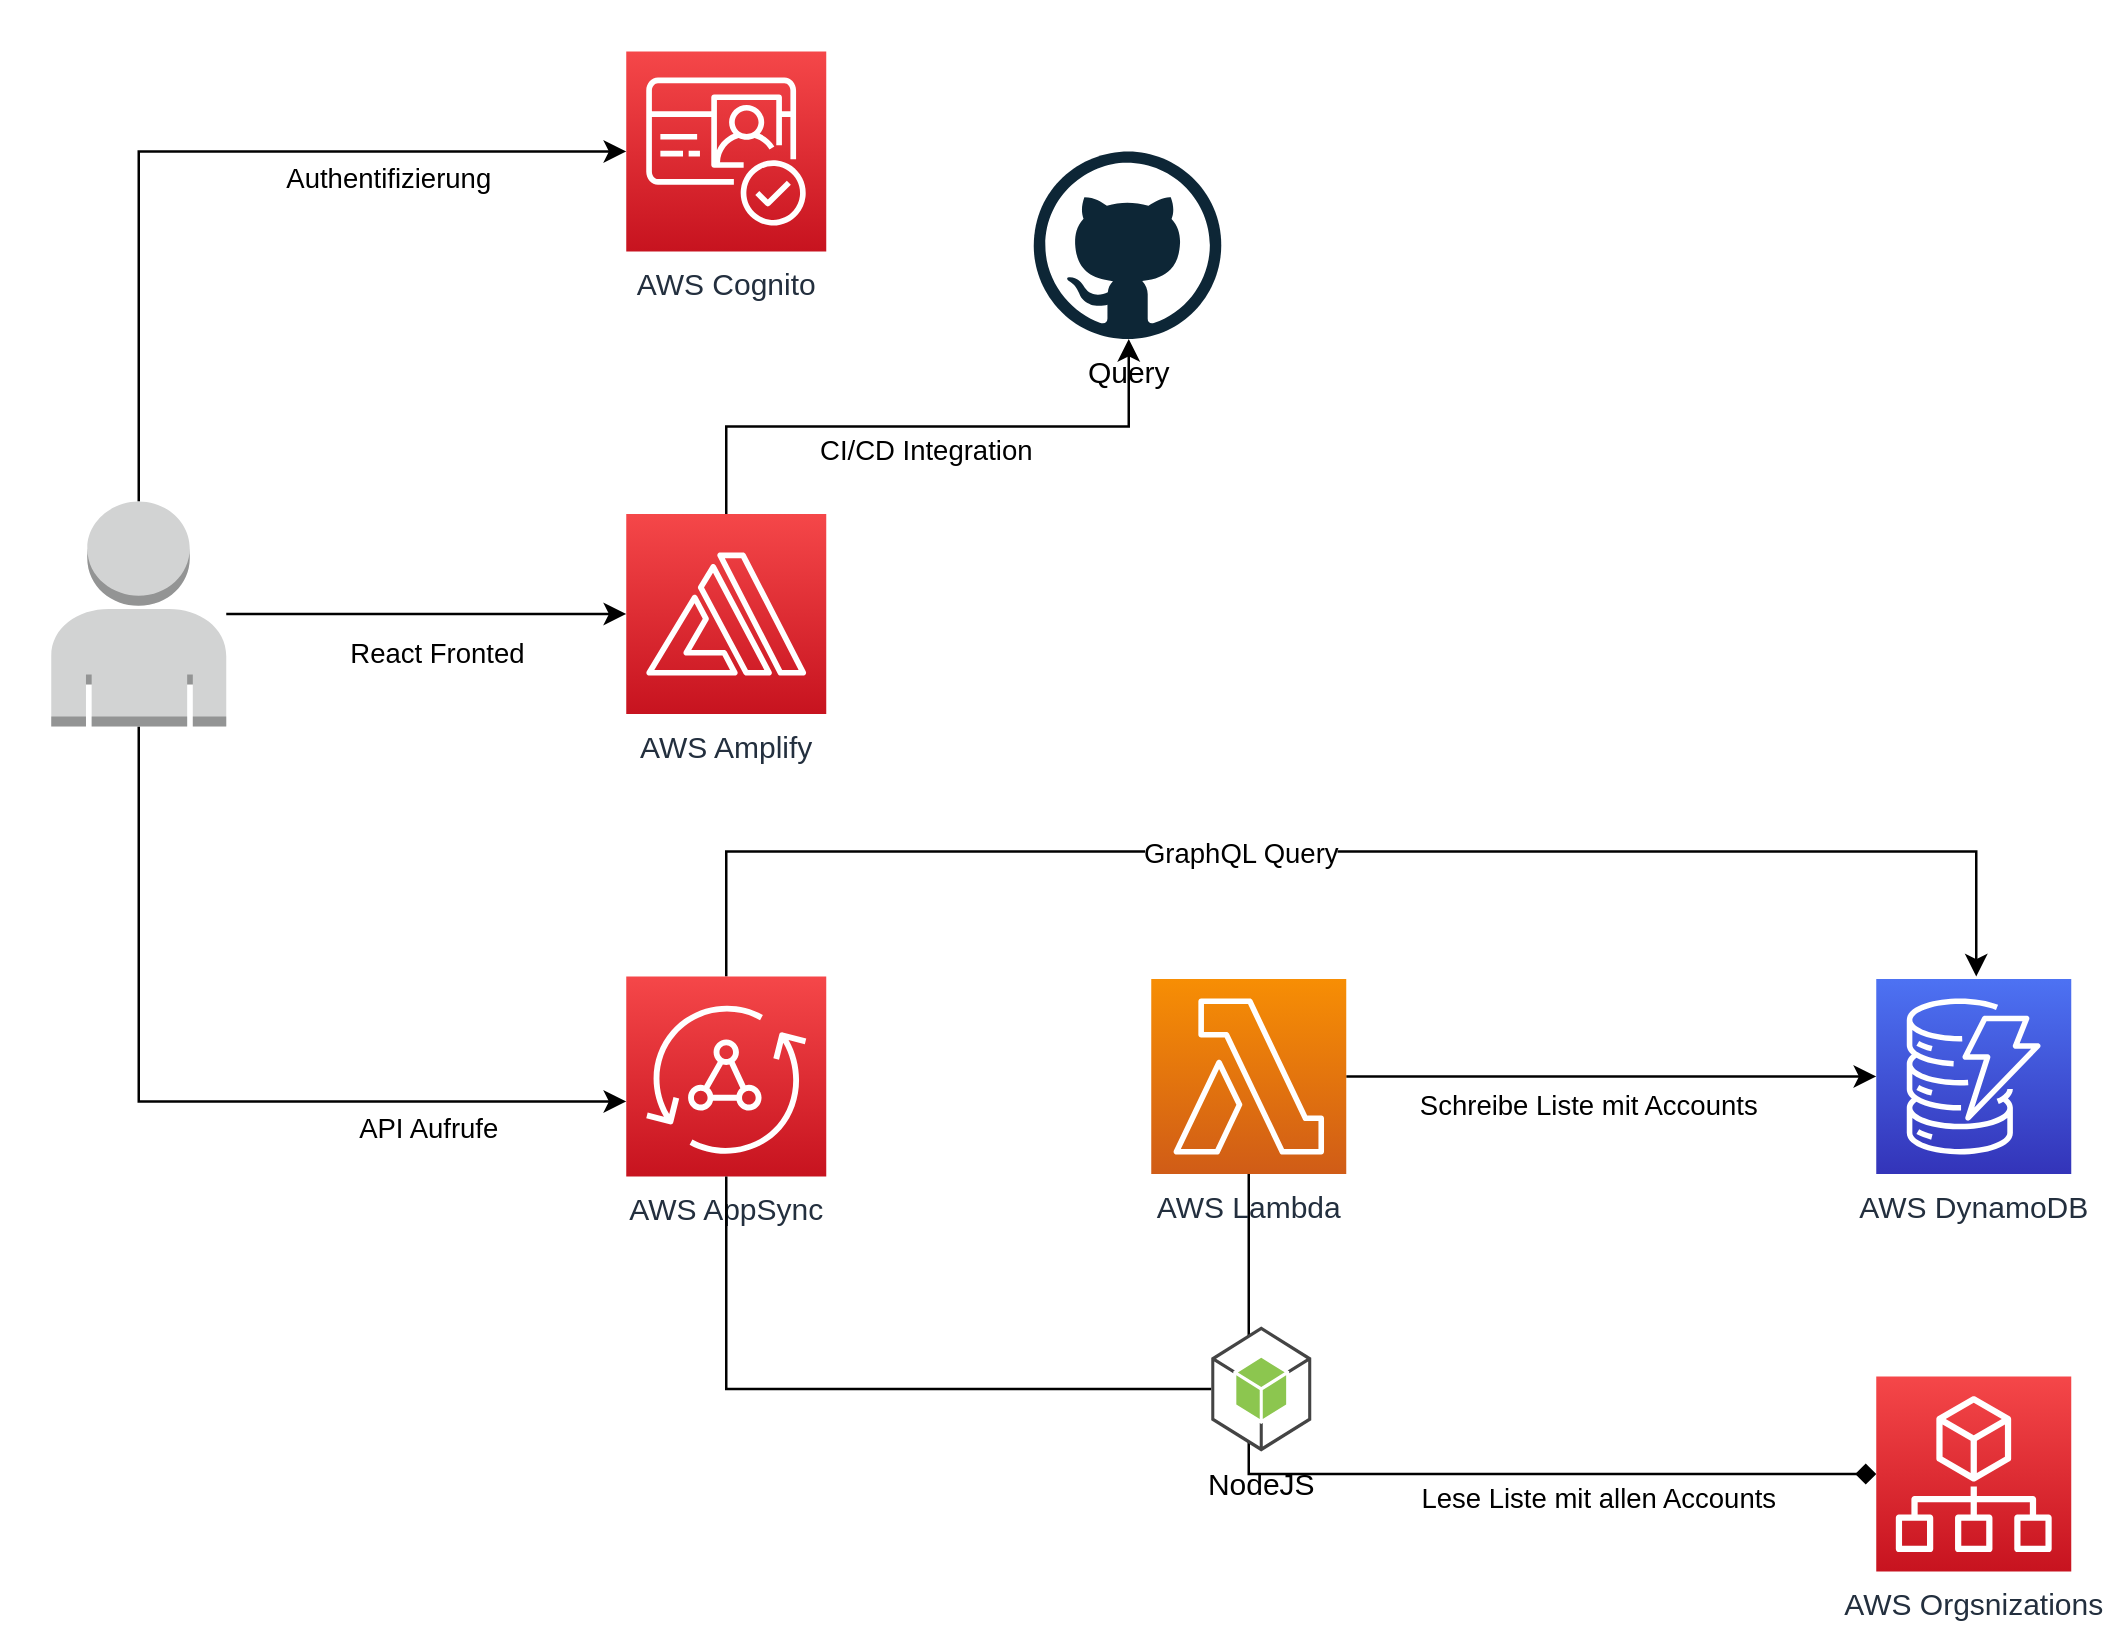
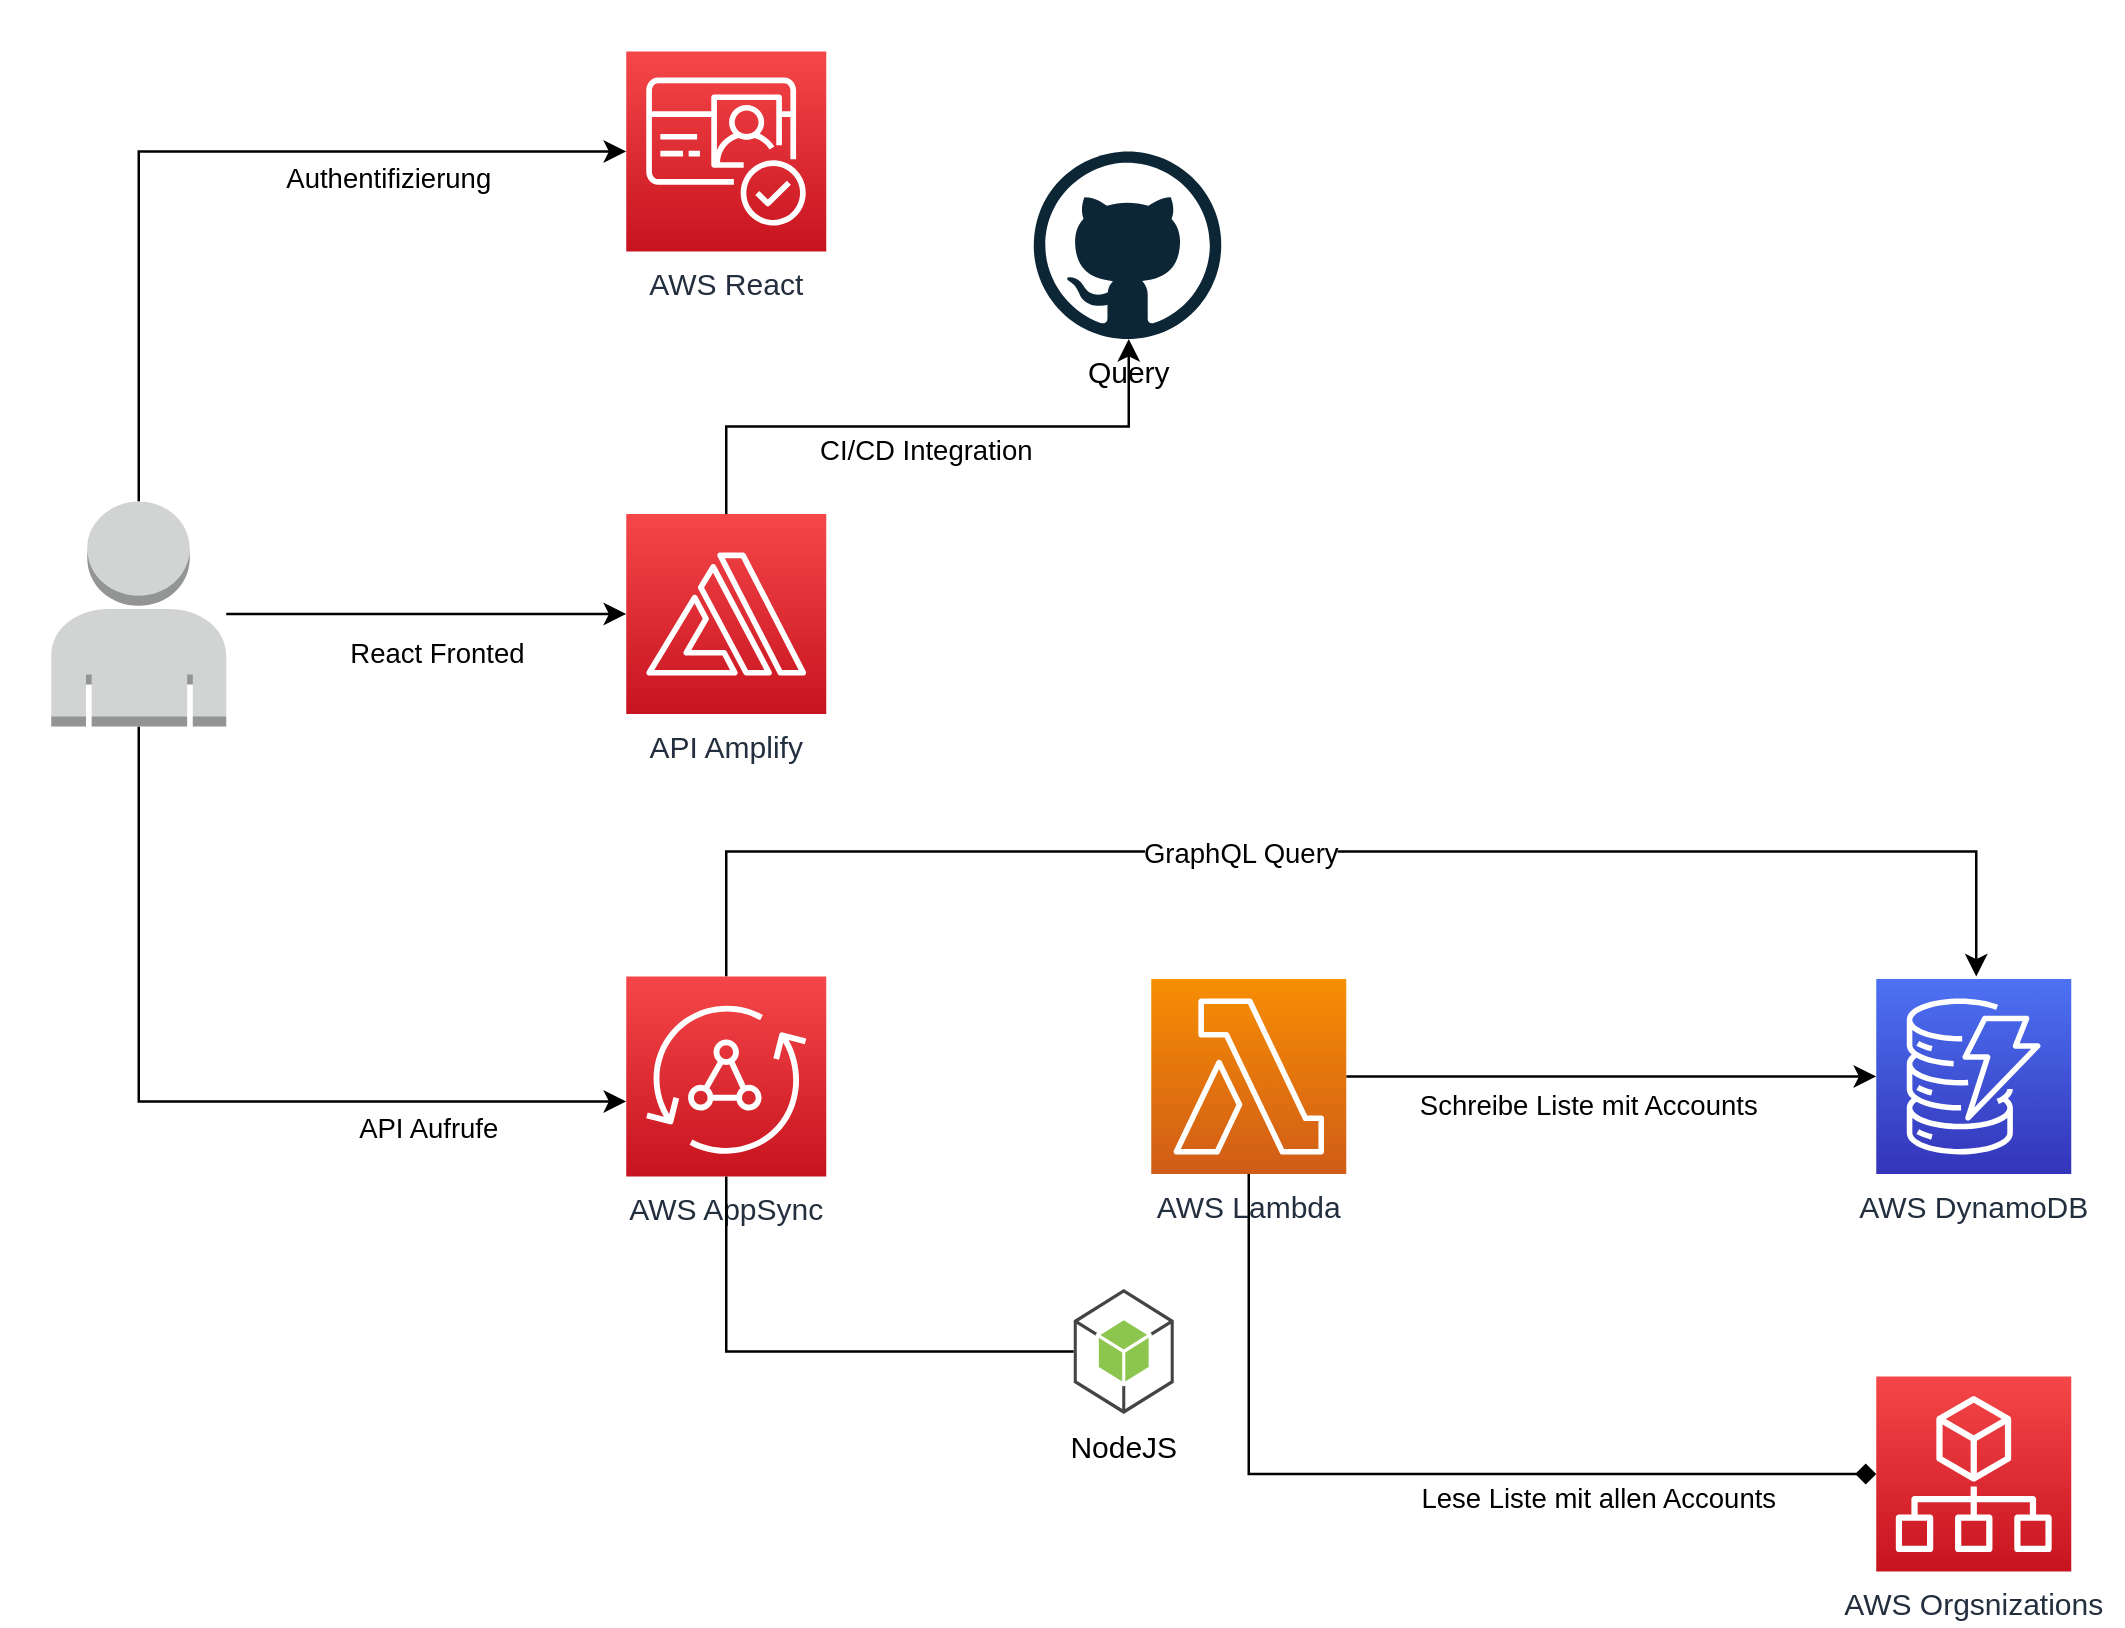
node "AWS Cognito": label "AWS Cognito" -> "AWS React"
node "AWS Amplify": label "AWS Amplify" -> "API Amplify"
node "NodeJS": moved (1261, 1389) -> (1124, 1351)
